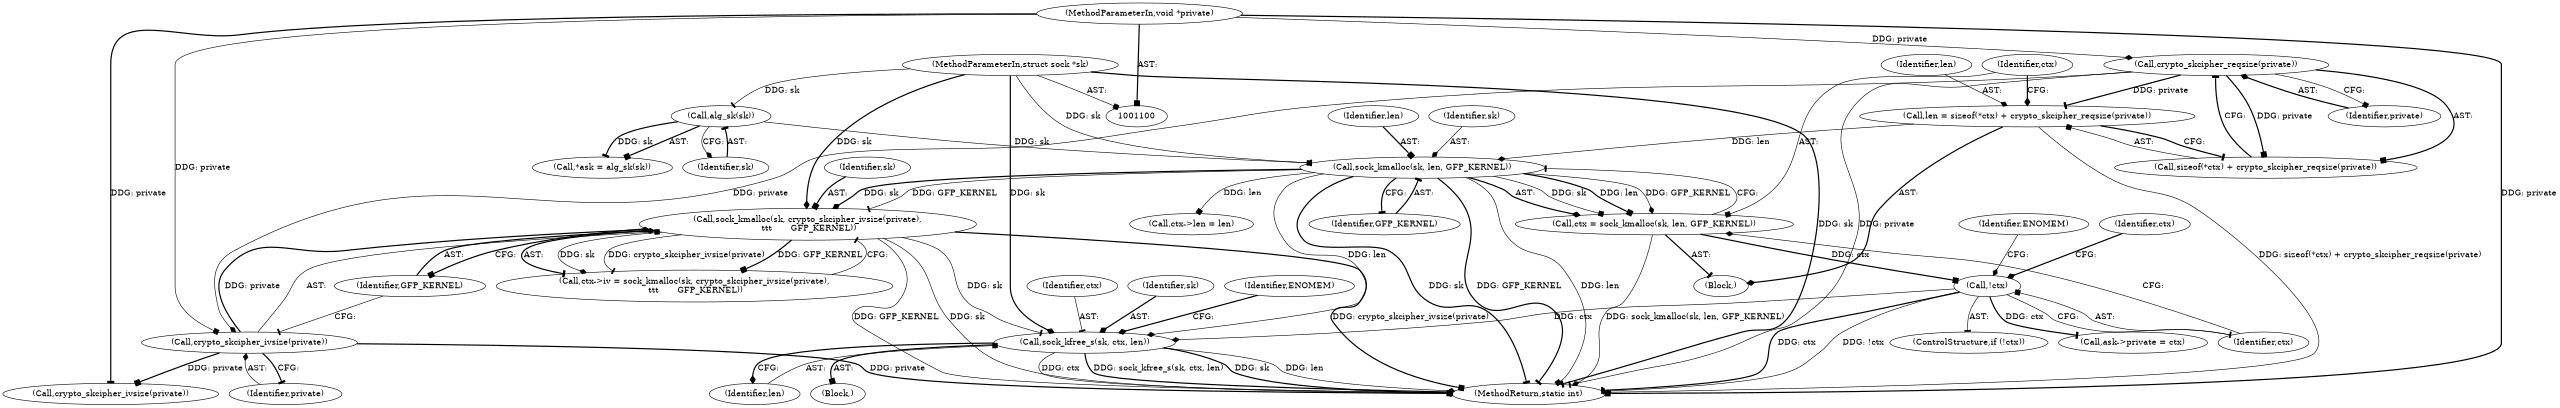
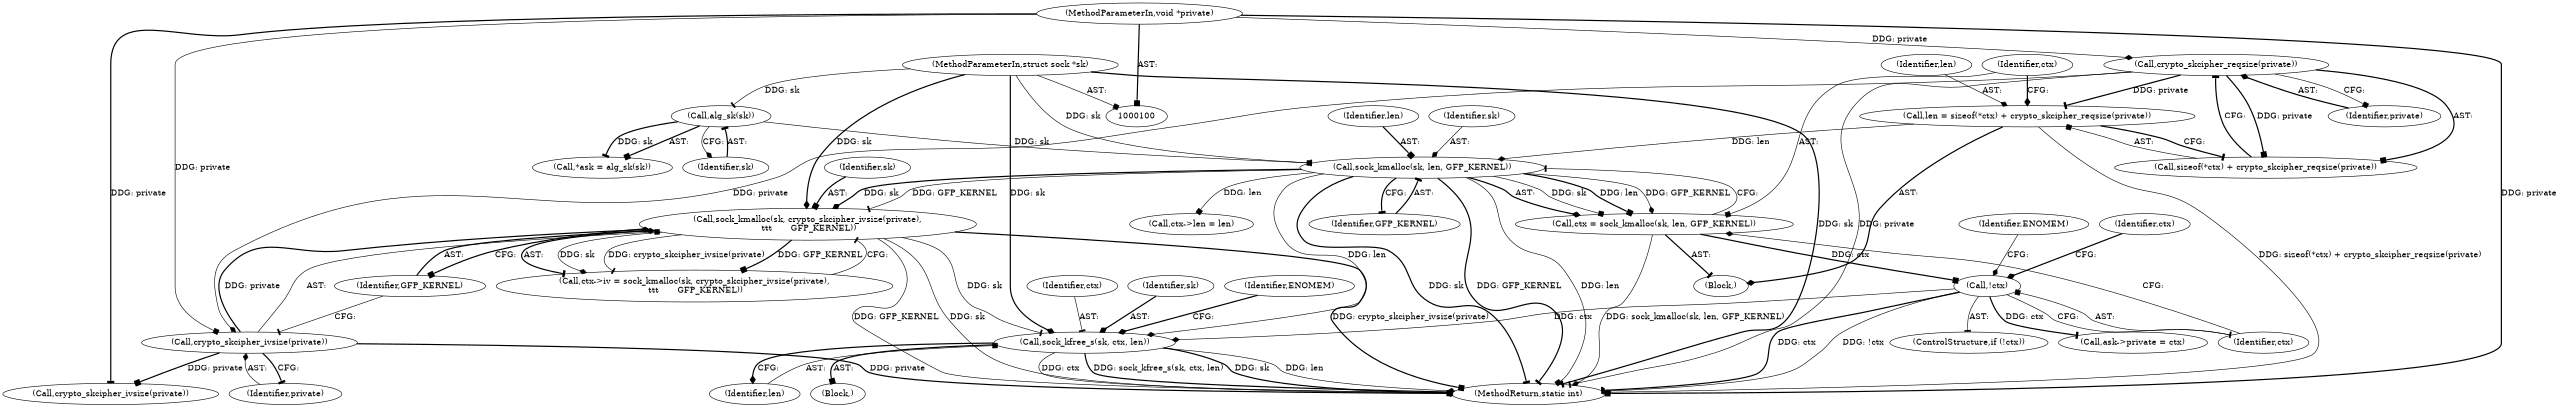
node "1001100": label "1001100" -> "1000100"
